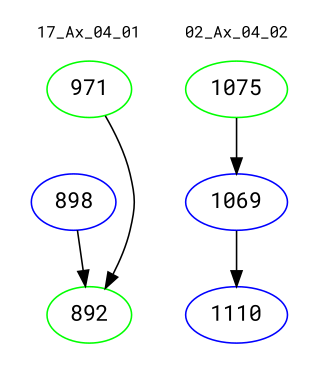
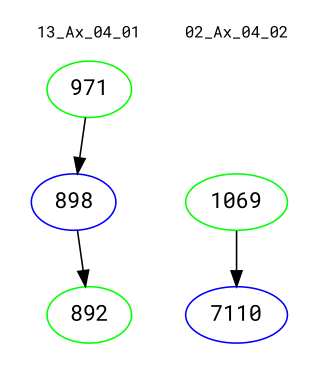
cluster "17_Ax_04_01": label "17_Ax_04_01" -> "13_Ax_04_01"
node "1075": removed
edge "971" -> "892": now "971" -> "898"
node "1069": color blue -> green
node "1110": label "1110" -> "7110"
